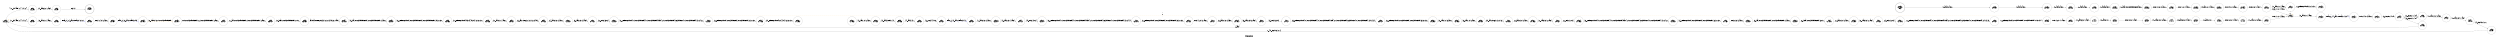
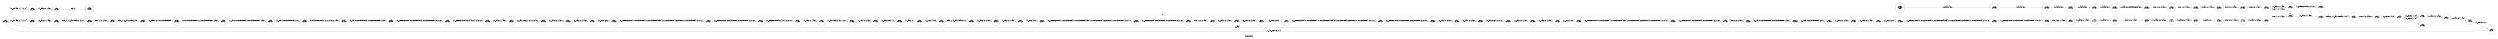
node "N19006 (rp:42, ep:56)": added
